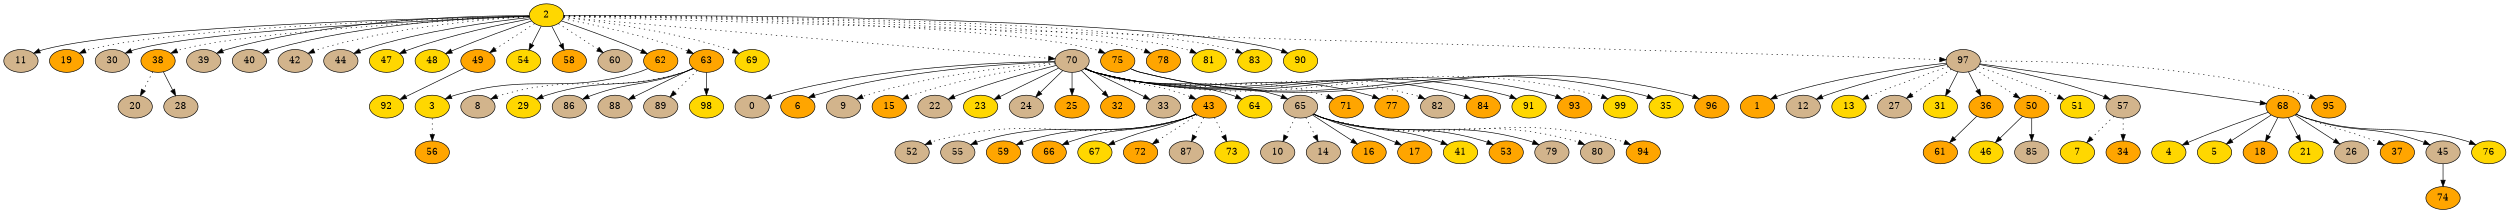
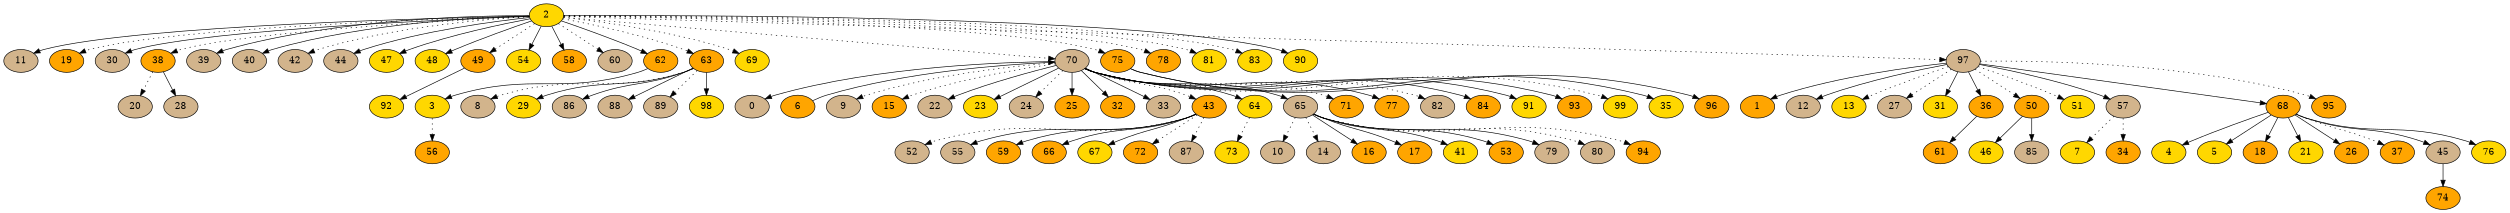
edge "70" -> "6": reversed
edge "70" -> "24": style solid -> dotted
edge "43" -> "73": now "64" -> "73"
node "26": fillcolor tan -> orange
